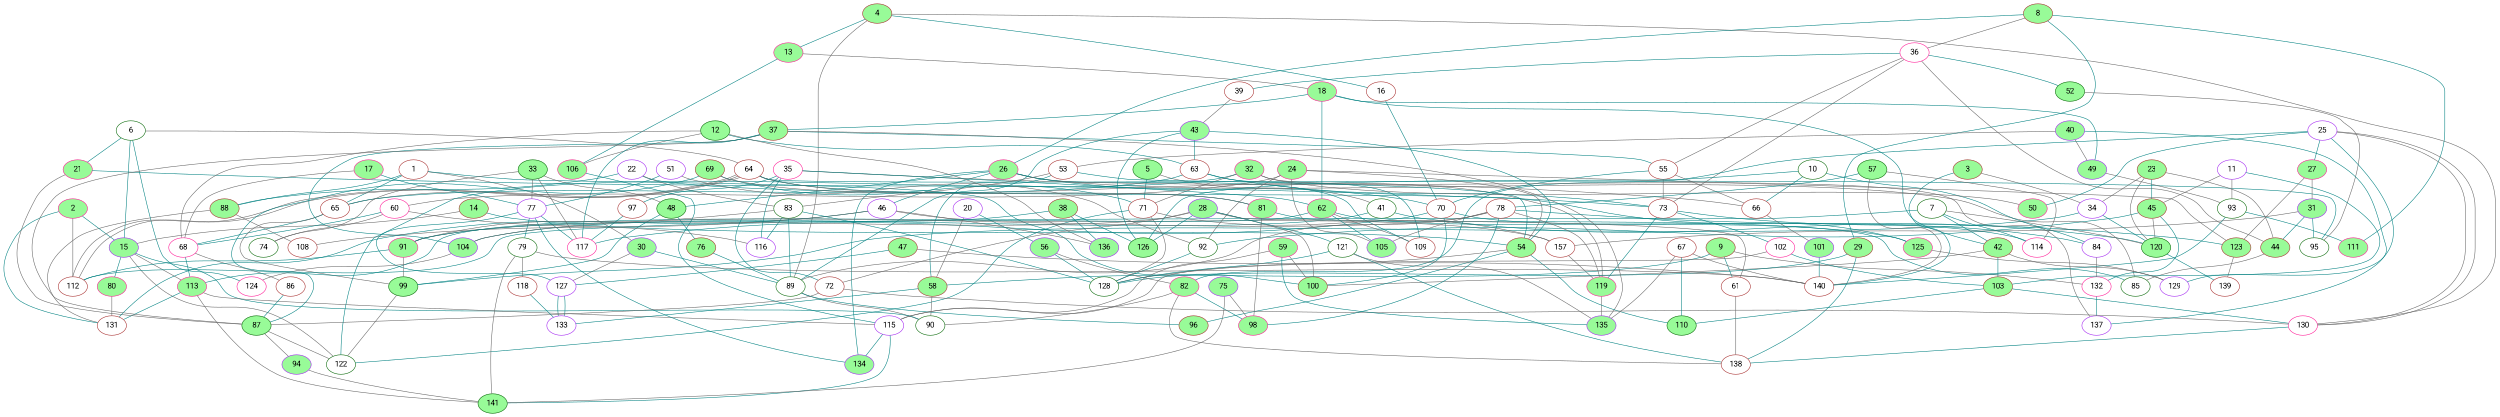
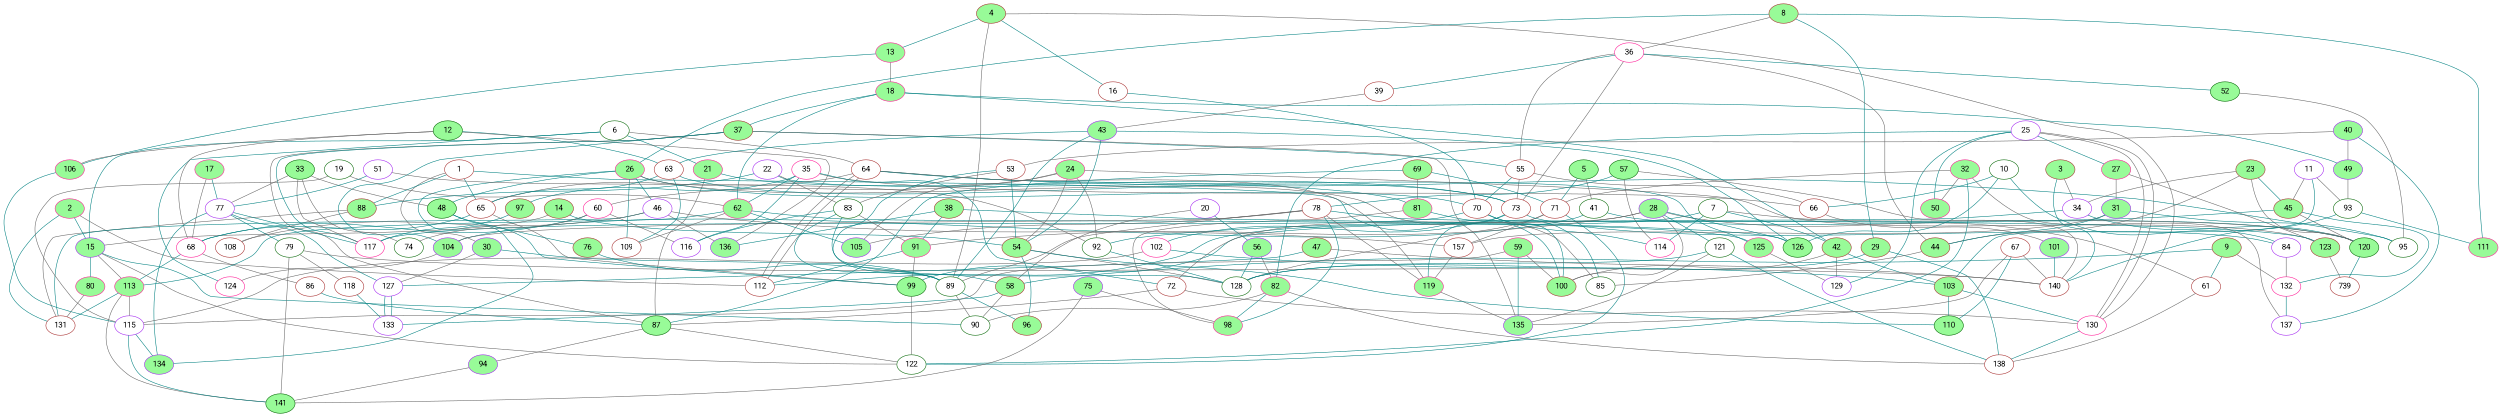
node "19": added
node "97": fillcolor white -> palegreen
node "139": label "139" -> "739"
